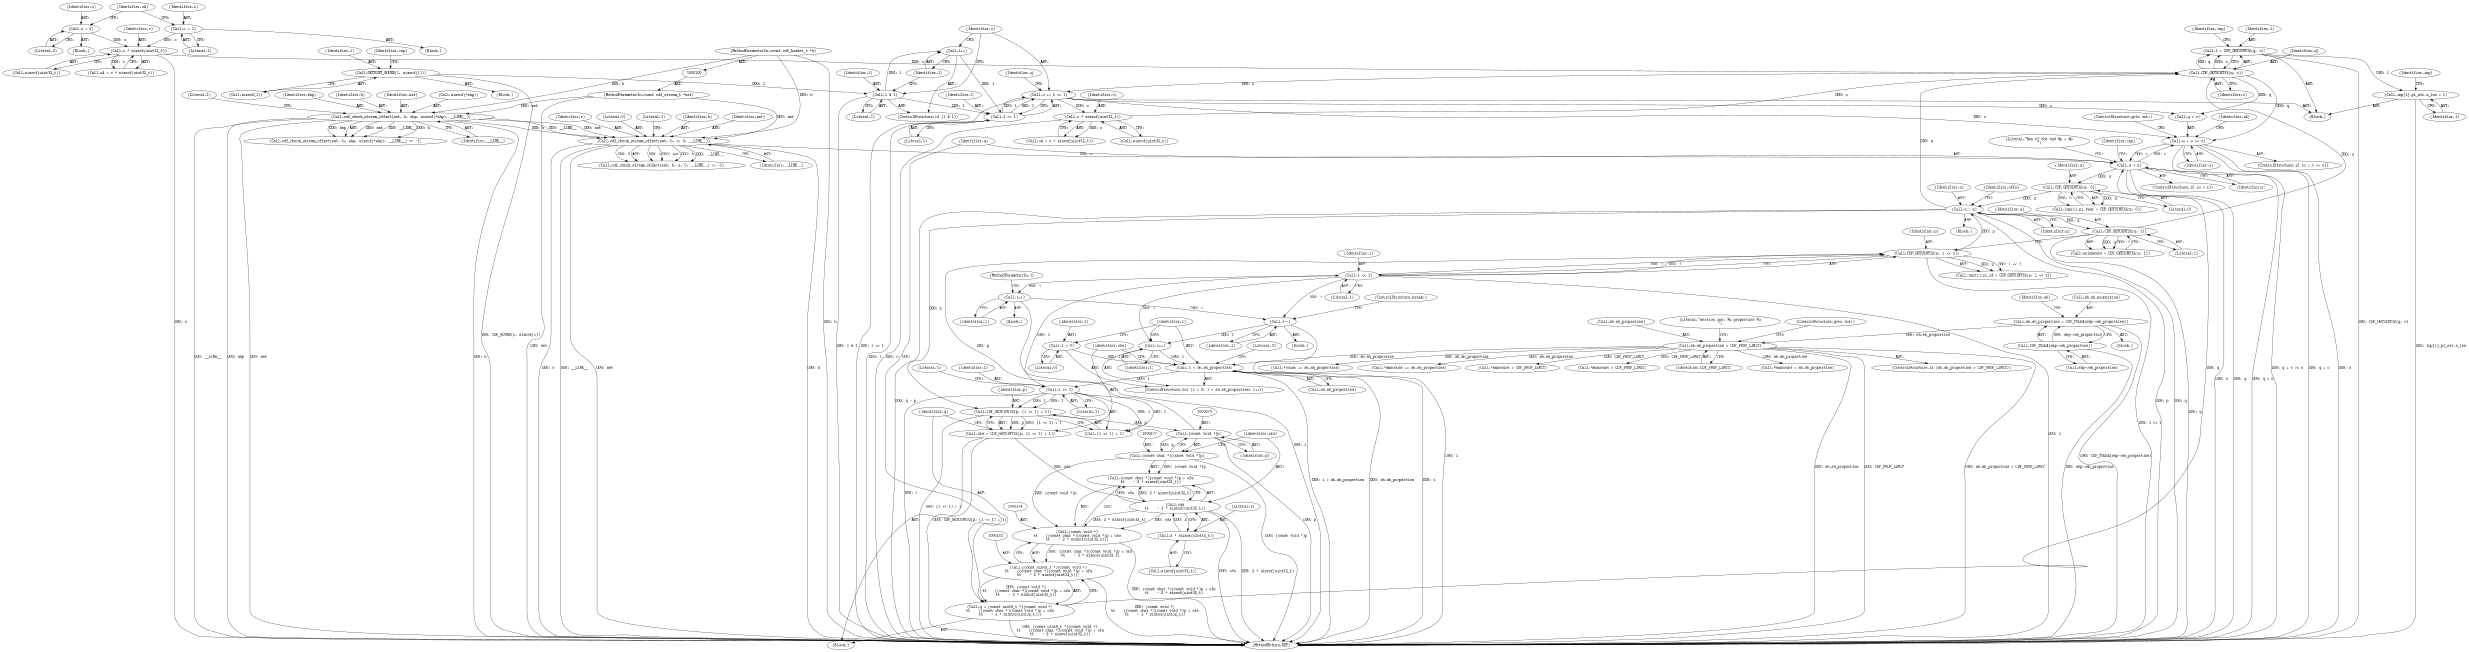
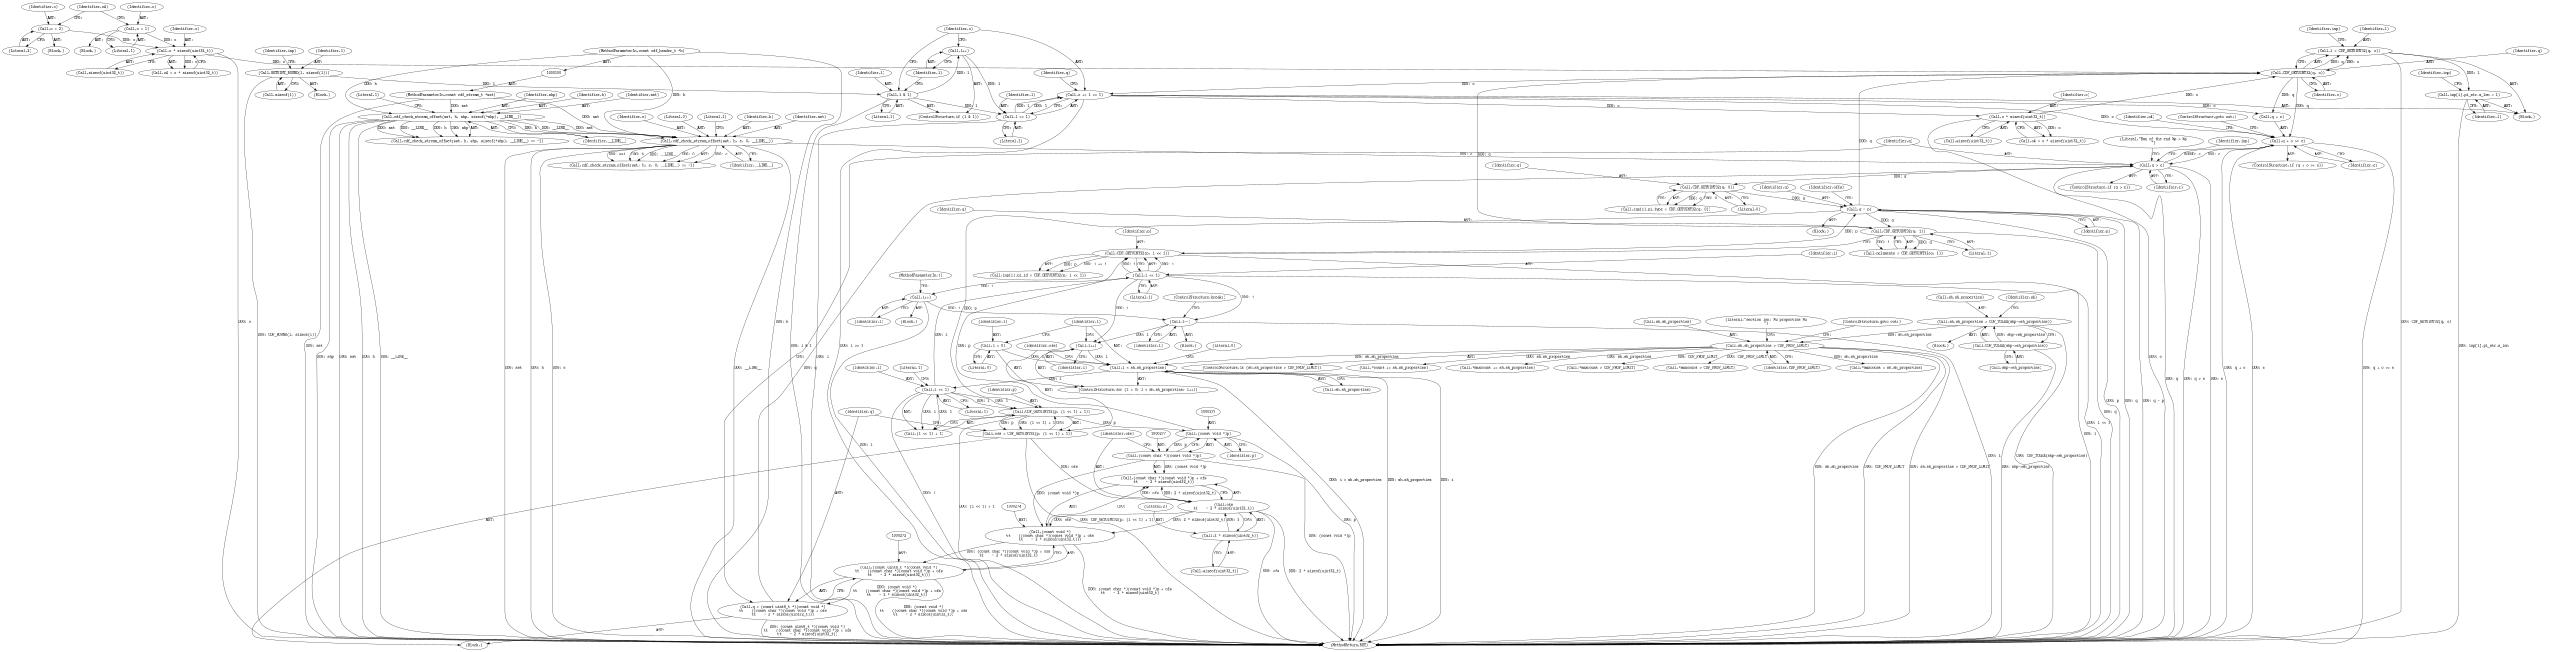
node "(Call,sizeof(*shp))": removed
edge "(Call,q > e)" -> "(Call,q + o >= e)": label "DDG: e" -> "ROUND: e"
